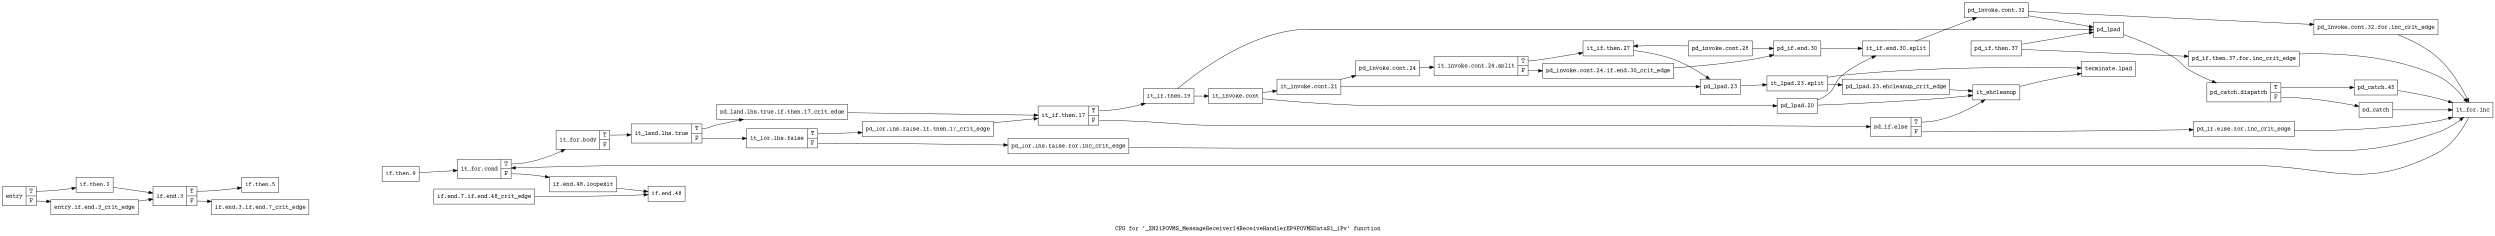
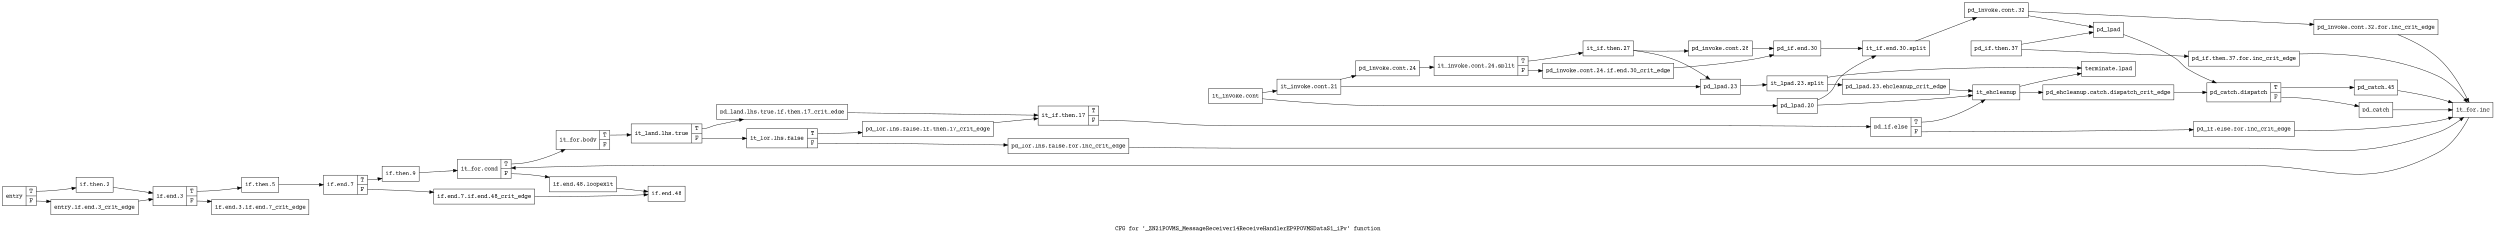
edge "pd_invoke.cont.28" -> "it_if.then.27": reversed
node "pd_ehcleanup.catch.dispatch_crit_edge": added
node "it_if.then.19": removed
node "if.end.7": added
